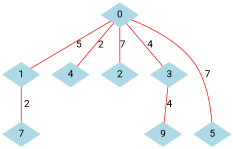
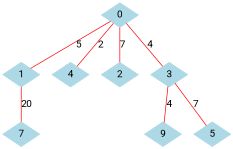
edge "0" -- "5": now "3" -- "5"
edge "1" -- "7": label "2" -> "20"
